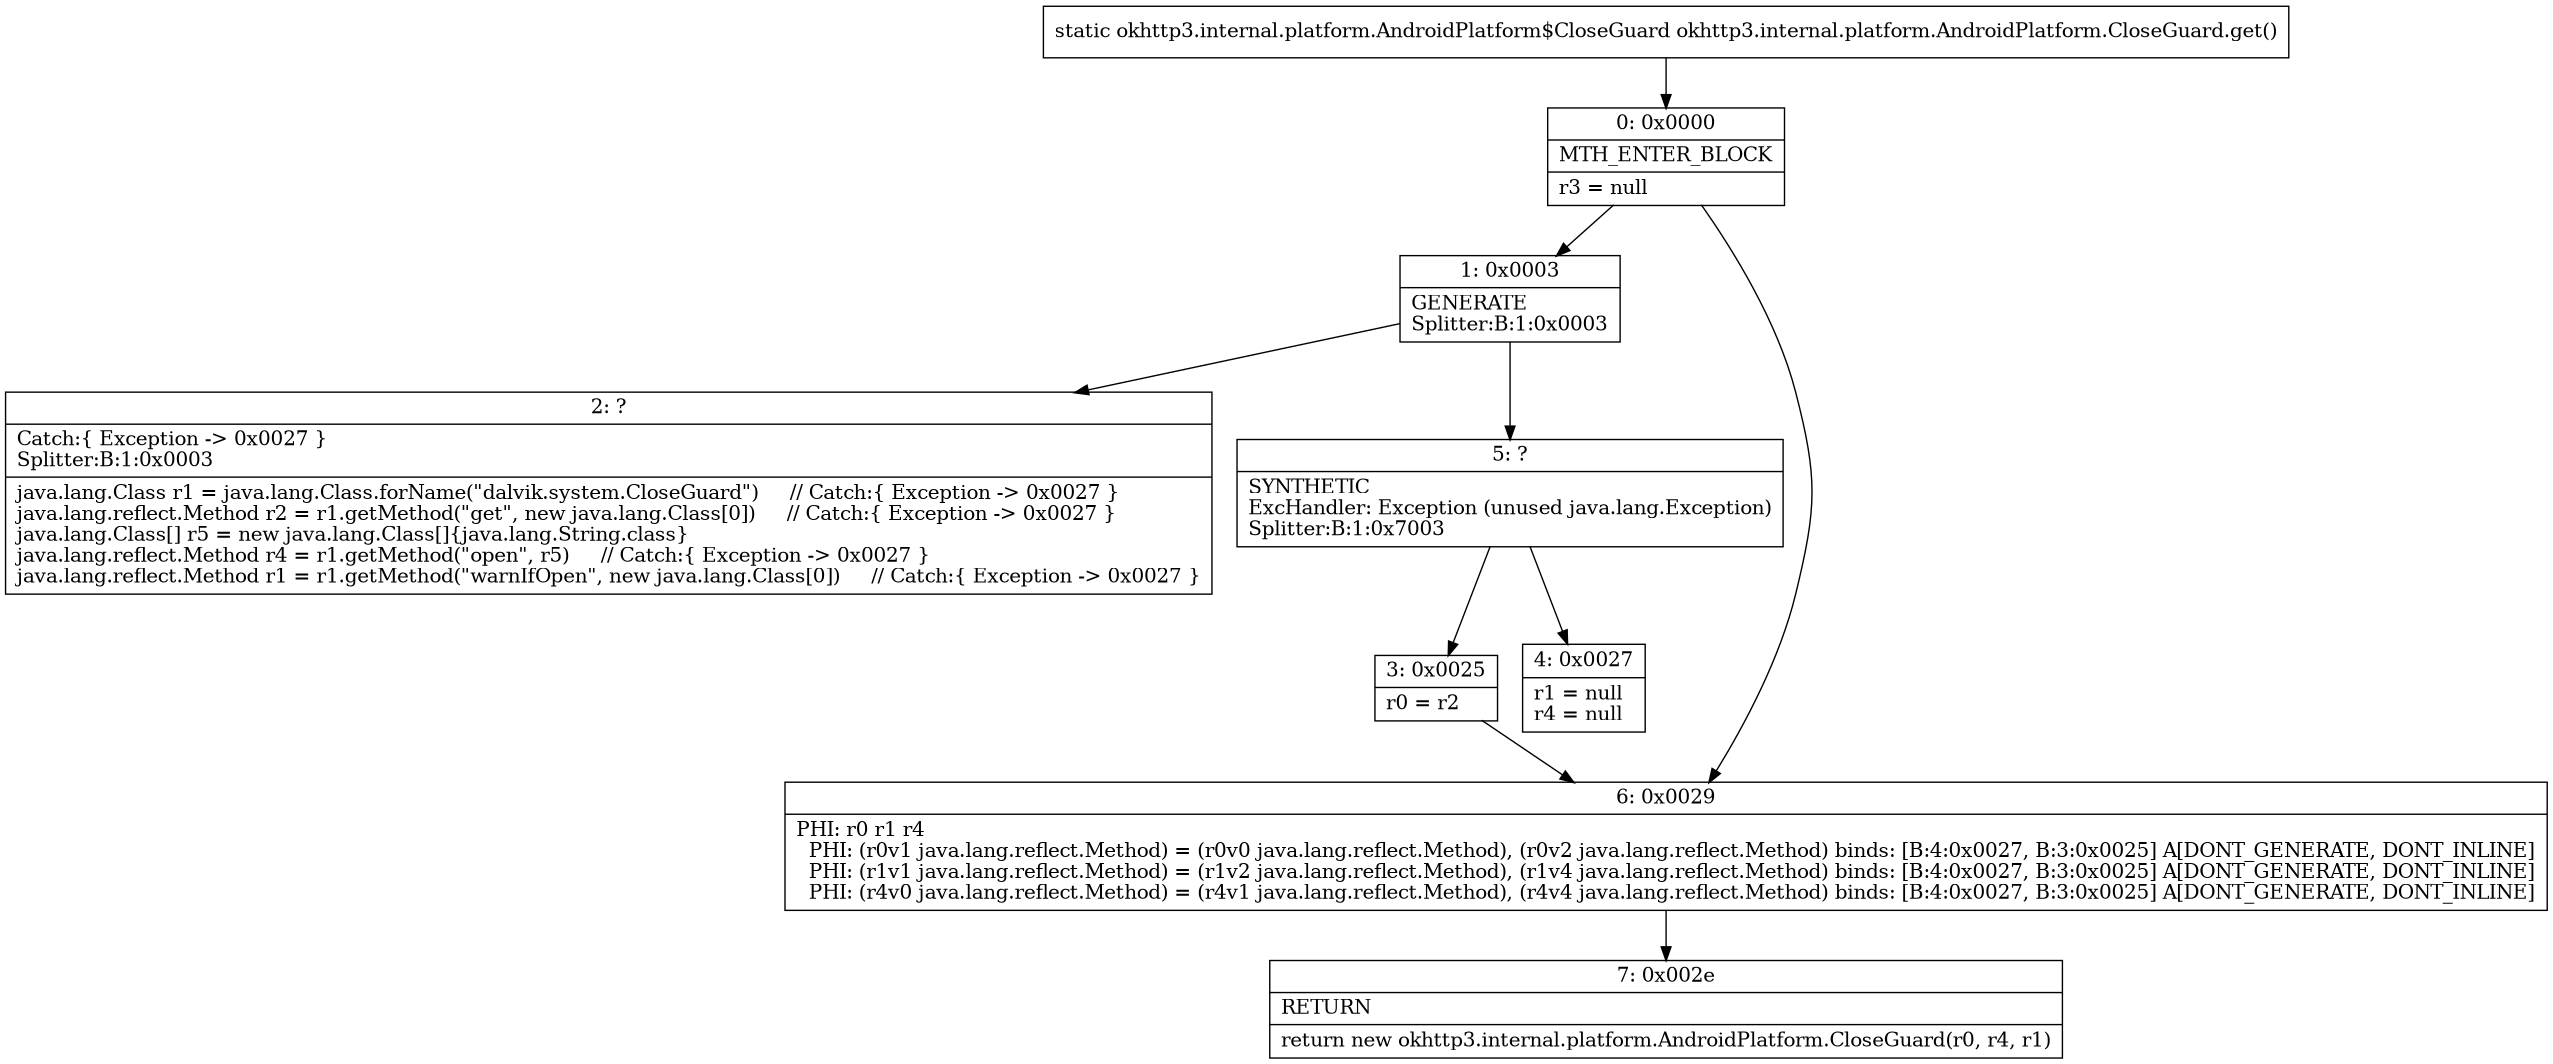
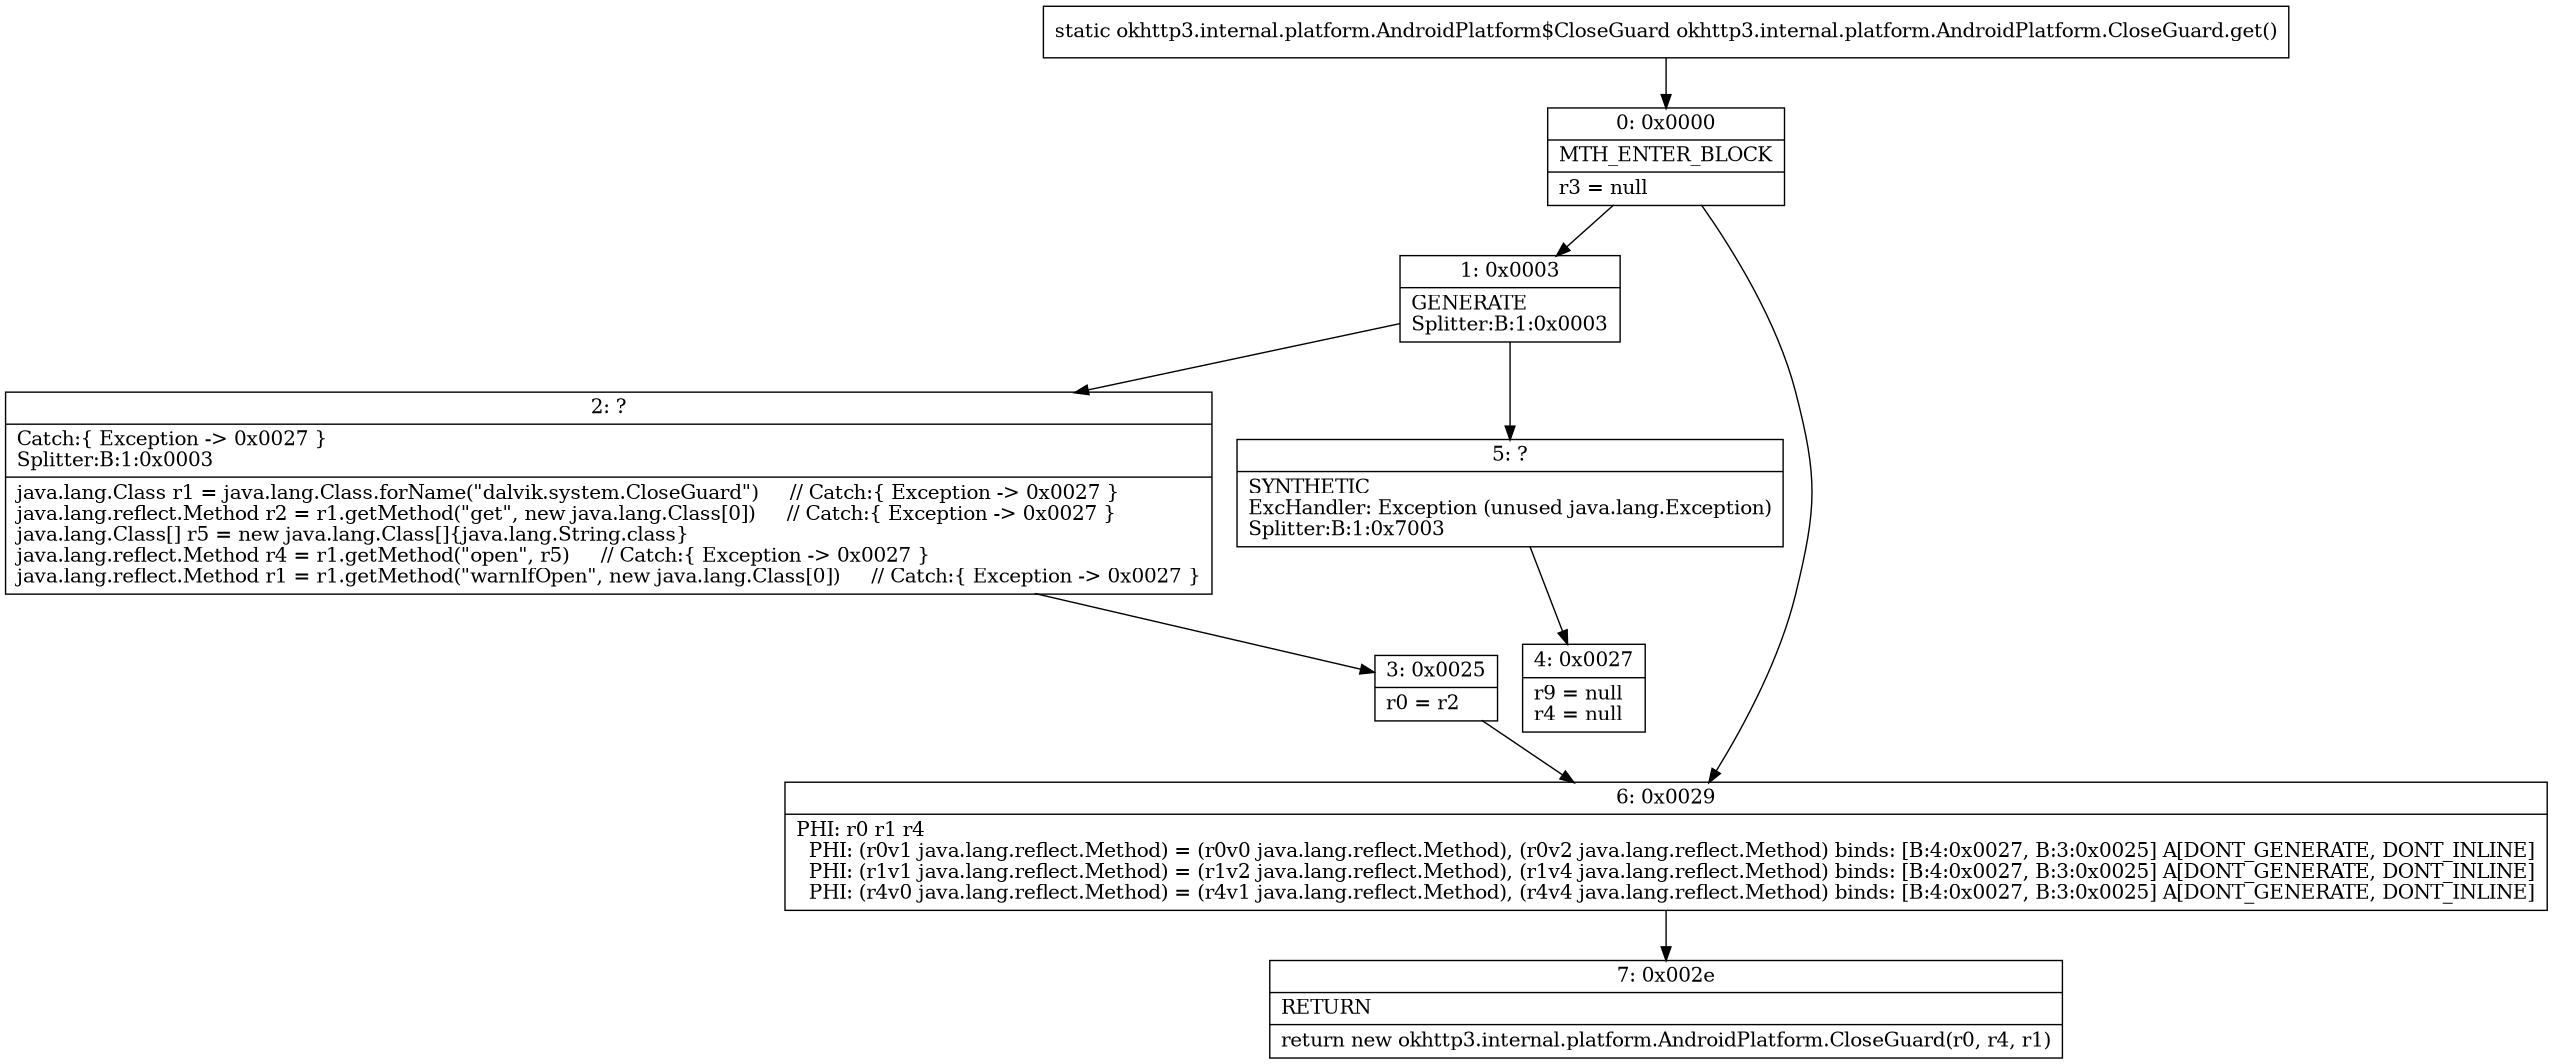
edge "5: ?" -> "3: 0x0025": now "2: ?" -> "3: 0x0025"
node "4: 0x0027": text "r1 = null" -> "r9 = null"
